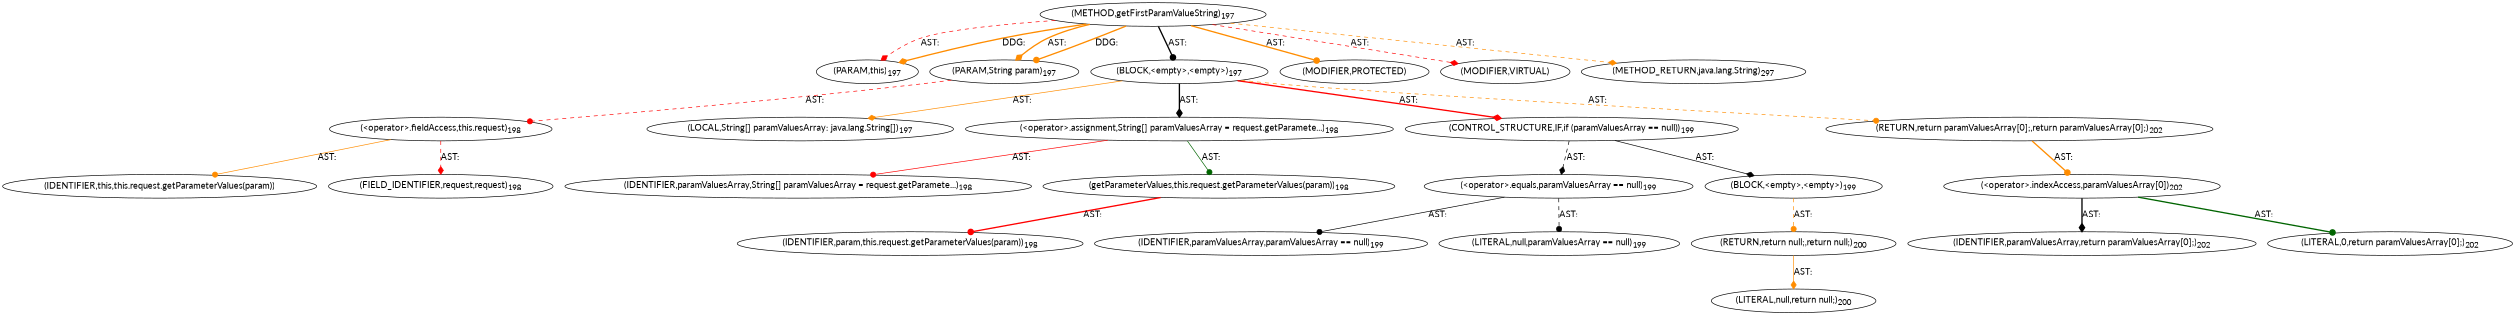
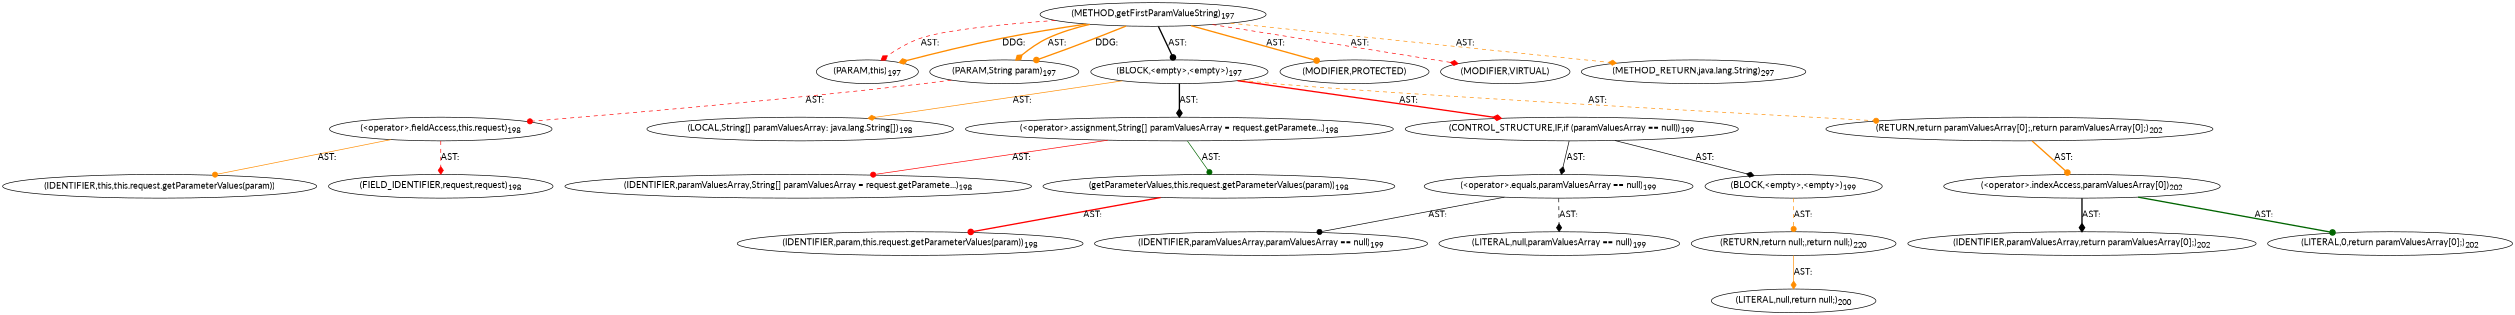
node "(LOCAL,String[] paramValuesArray: java.lang.String[])": text "197" -> "198"
edge "(CONTROL_STRUCTURE,IF,if (paramValuesArray == null))" -> "(<operator>.equals,paramValuesArray == null)": style dashed -> solid
edge "(<operator>.equals,paramValuesArray == null)" -> "(LITERAL,null,paramValuesArray == null)": arrowhead dot -> diamond
node "(RETURN,return null;,return null;)": text "200" -> "220"
